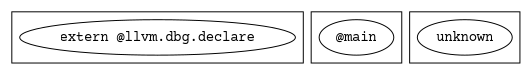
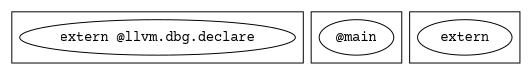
node "unknown": label "unknown" -> "extern"
